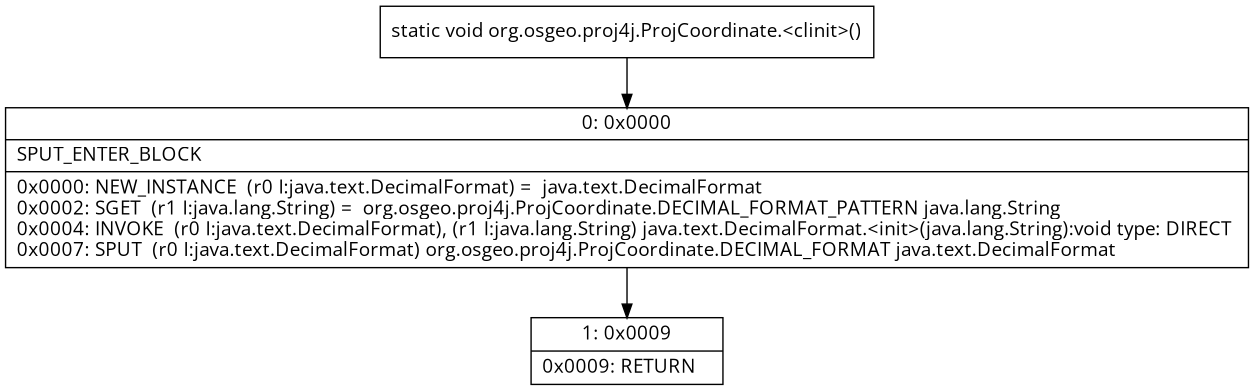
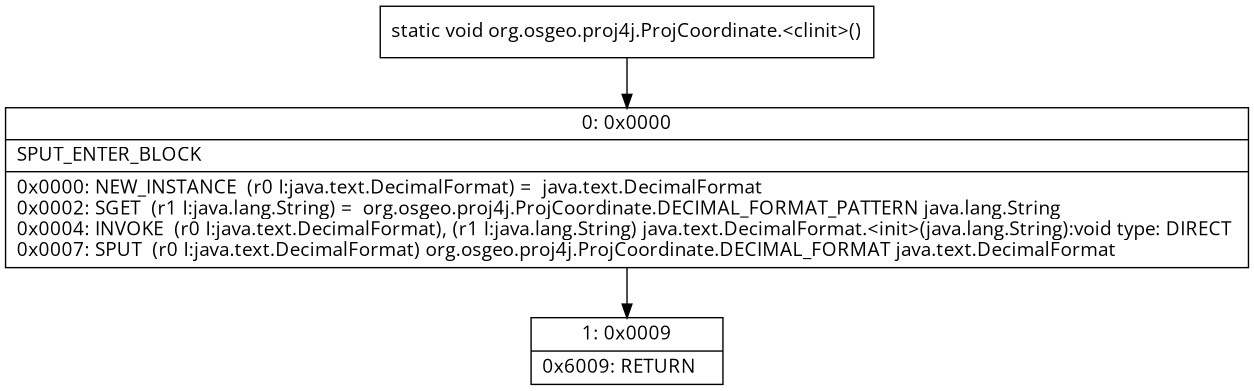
node "1: 0x0009": text "0x0009: RETURN" -> "0x6009: RETURN"
